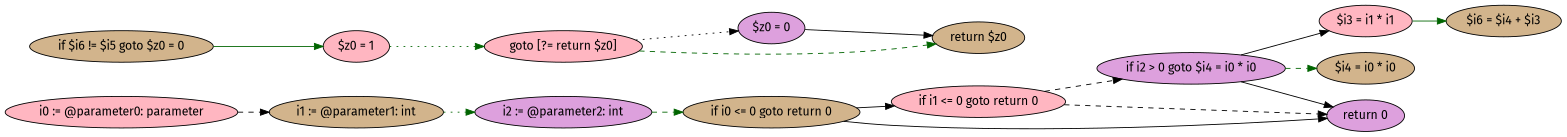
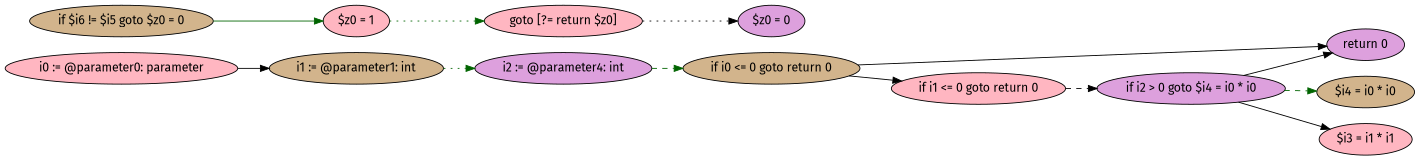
node "$i6 = $i4 + $i3": removed
node "return $z0": removed
edge "if i1 <= 0 goto return 0" -> "return 0": removed
edge "i0 := @parameter0: parameter" -> "i1 := @parameter1: int": style dashed -> solid
node "i2 := @parameter2: int": label "i2 := @parameter2: int" -> "i2 := @parameter4: int"
